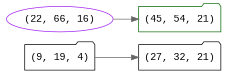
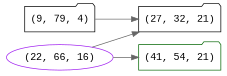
node "(45, 54, 21)": label "(45, 54, 21)" -> "(41, 54, 21)"
edge "(22, 66, 16)" -> "(27, 32, 21)": added
node "(9, 19, 4)": label "(9, 19, 4)" -> "(9, 79, 4)"
